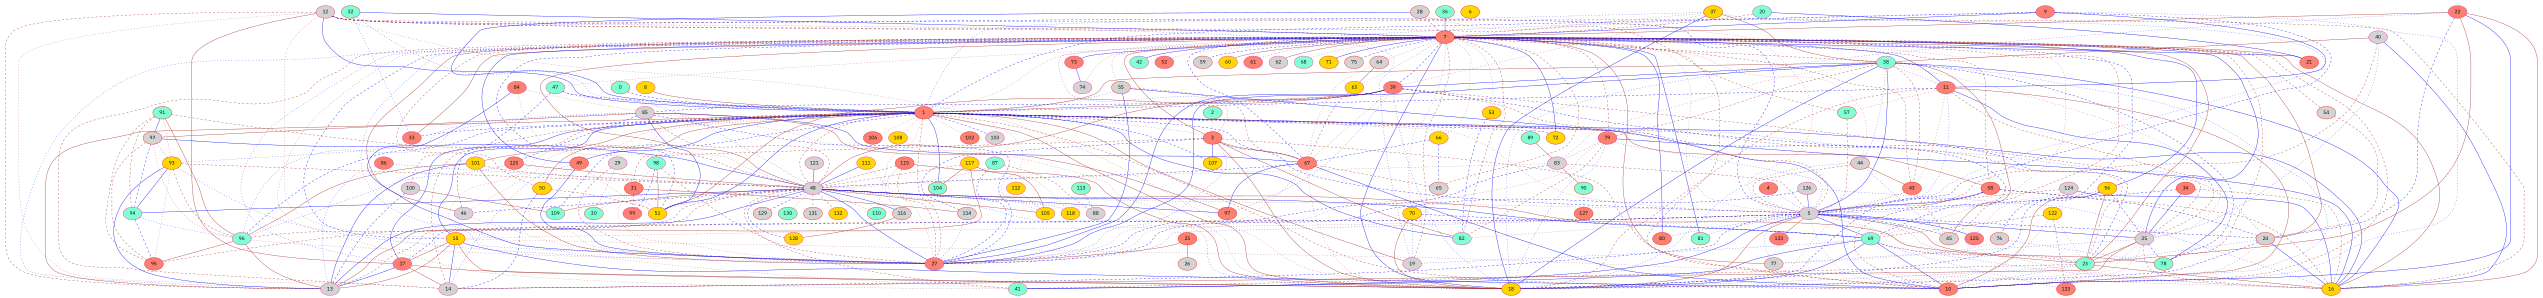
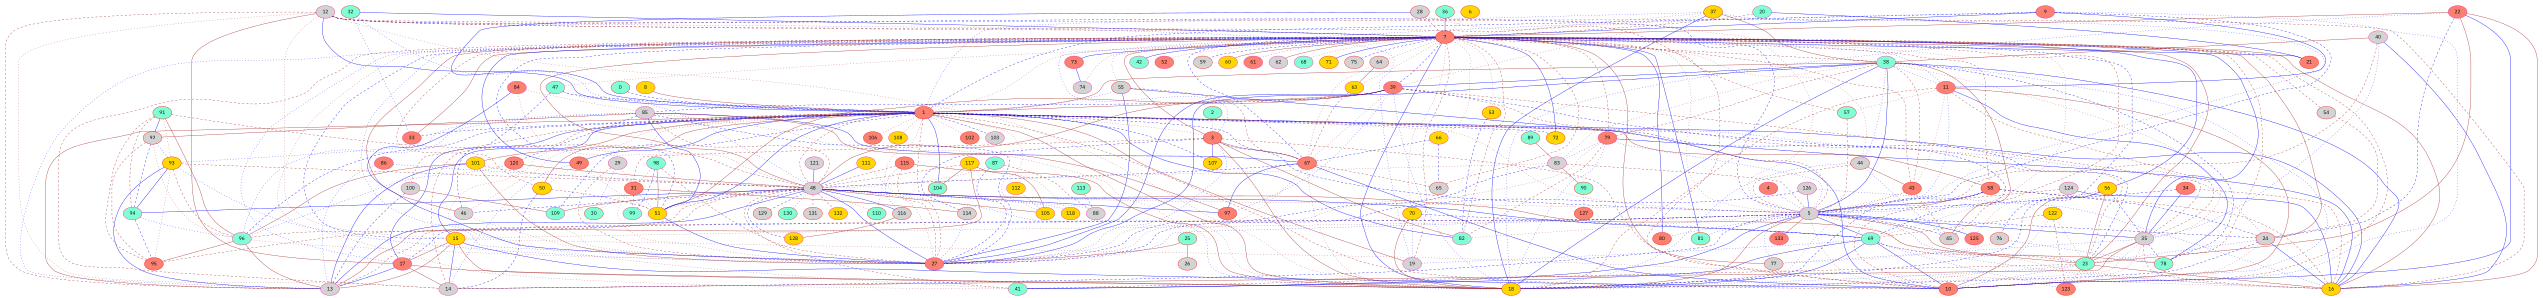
edge "7" -- "11": style solid -> dotted
edge "11" -- "1": removed
edge "92" -- "48": removed
node "99": fillcolor salmon -> aquamarine
node "25": fillcolor salmon -> aquamarine
edge "49" -- "27": now "51" -- "27"
